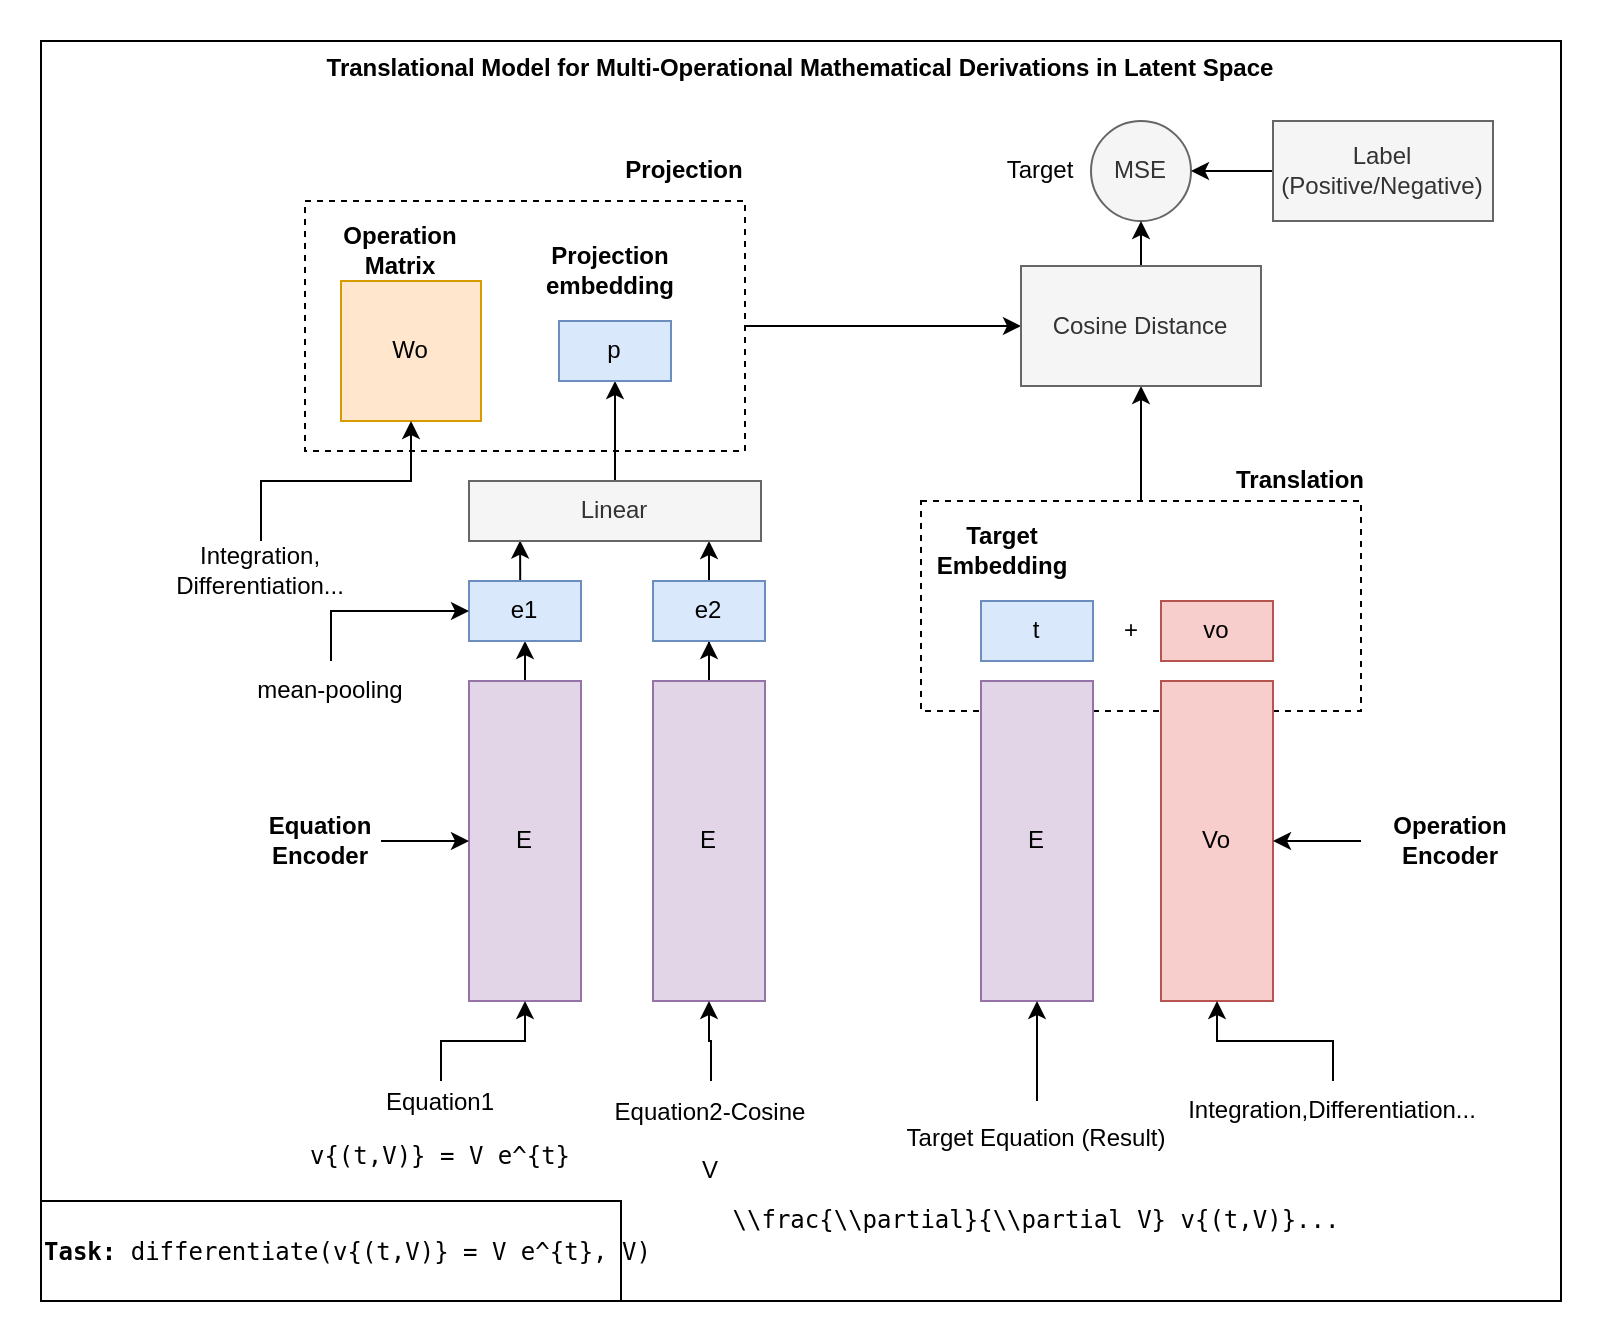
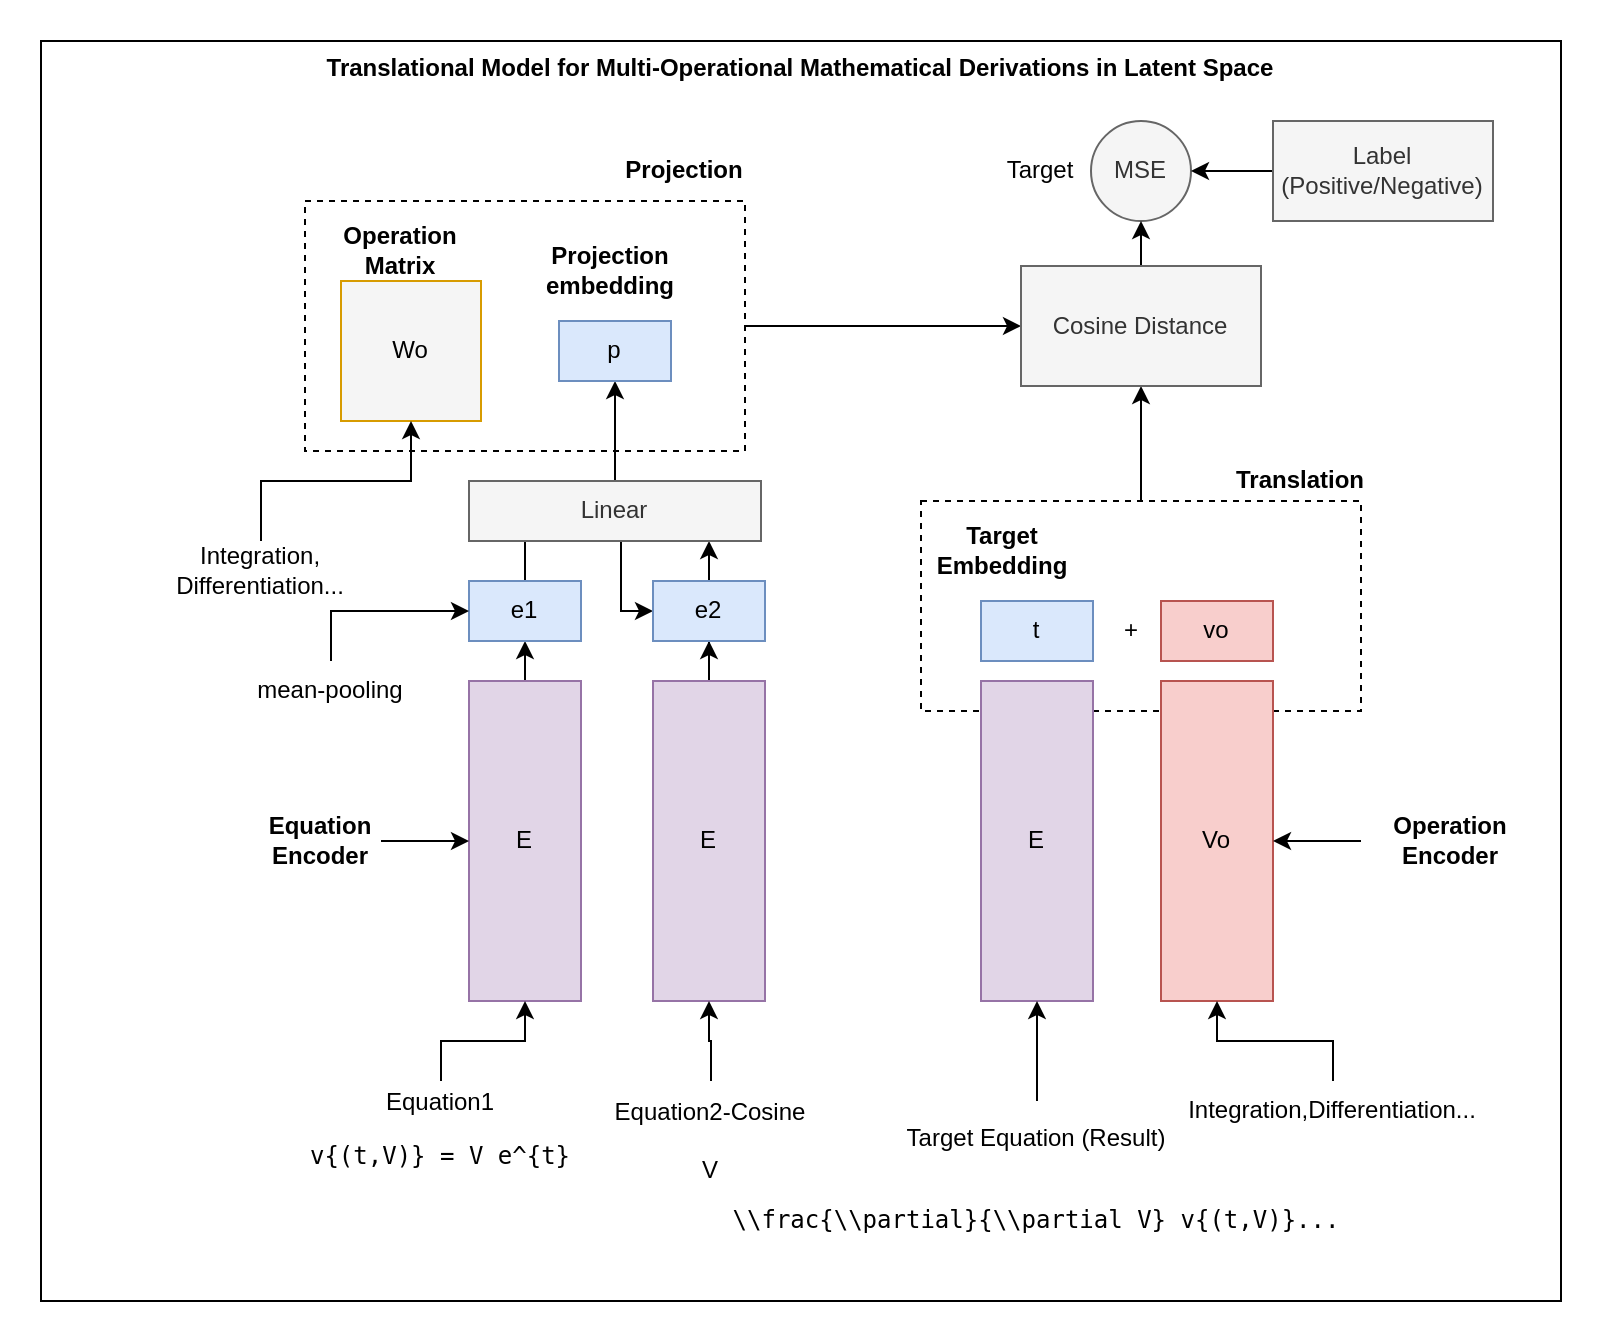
node "Wo": fillcolor #ffe6cc -> #f5f5f5
edge "e1" -> "Linear": now "e1" -> "e2"
node "Task: differentiate(v{(t,V)} = V e^{t}, V)": removed
